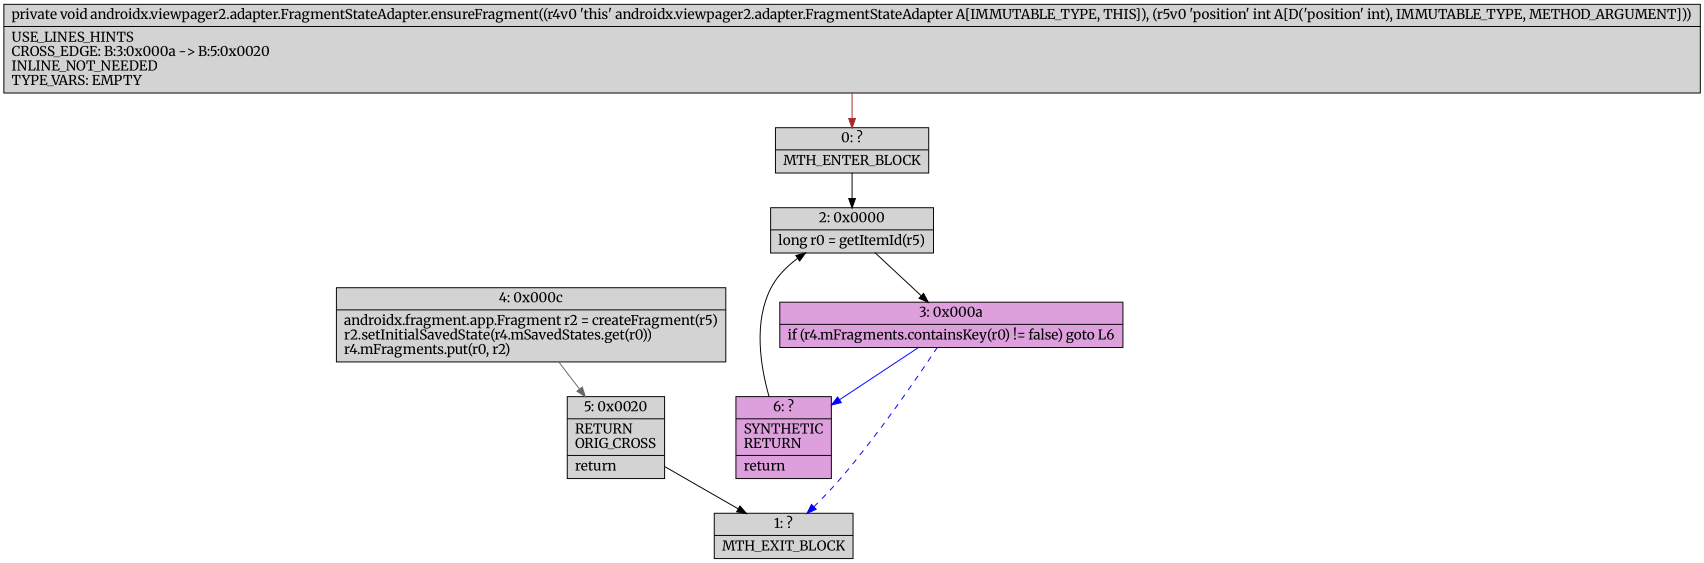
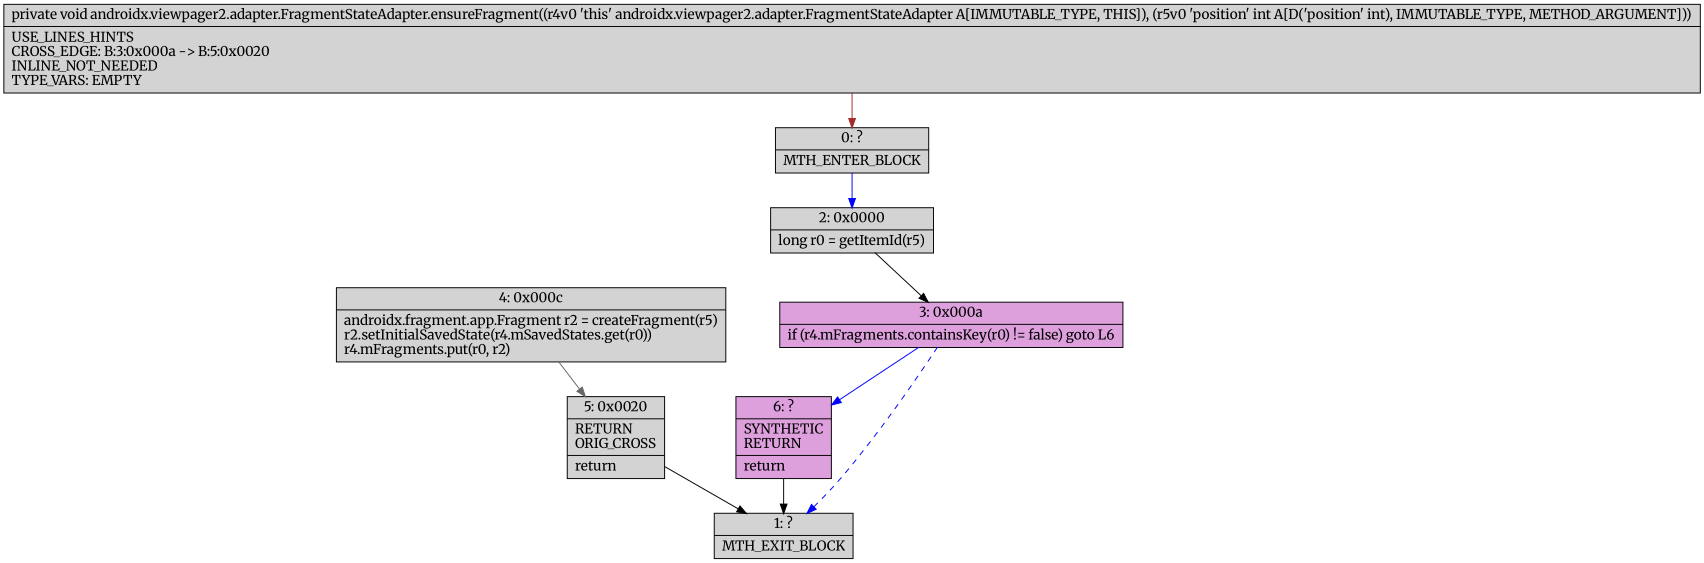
edge "0: ?" -> "2: 0x0000": color black -> blue
edge "6: ?" -> "2: 0x0000": now "6: ?" -> "1: ?"
